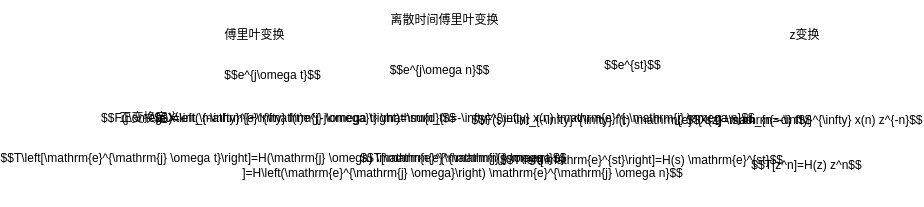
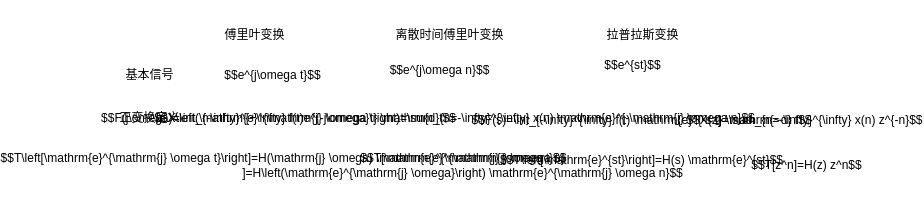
node "离散时间傅里叶变换": moved (445, 21) -> (450, 36)
node "拉普拉斯变换": added
node "z变换": removed
node "基本信号": added
